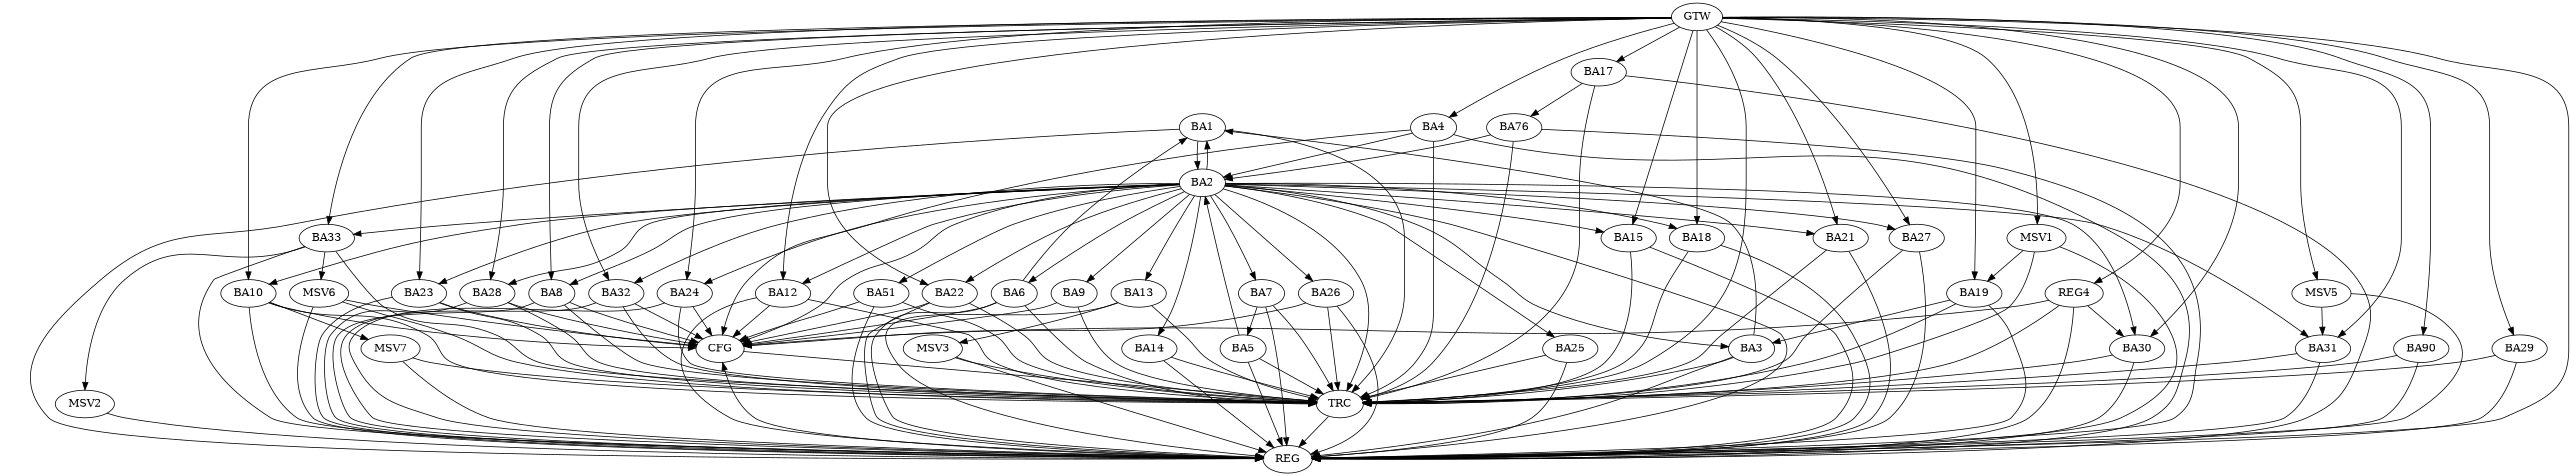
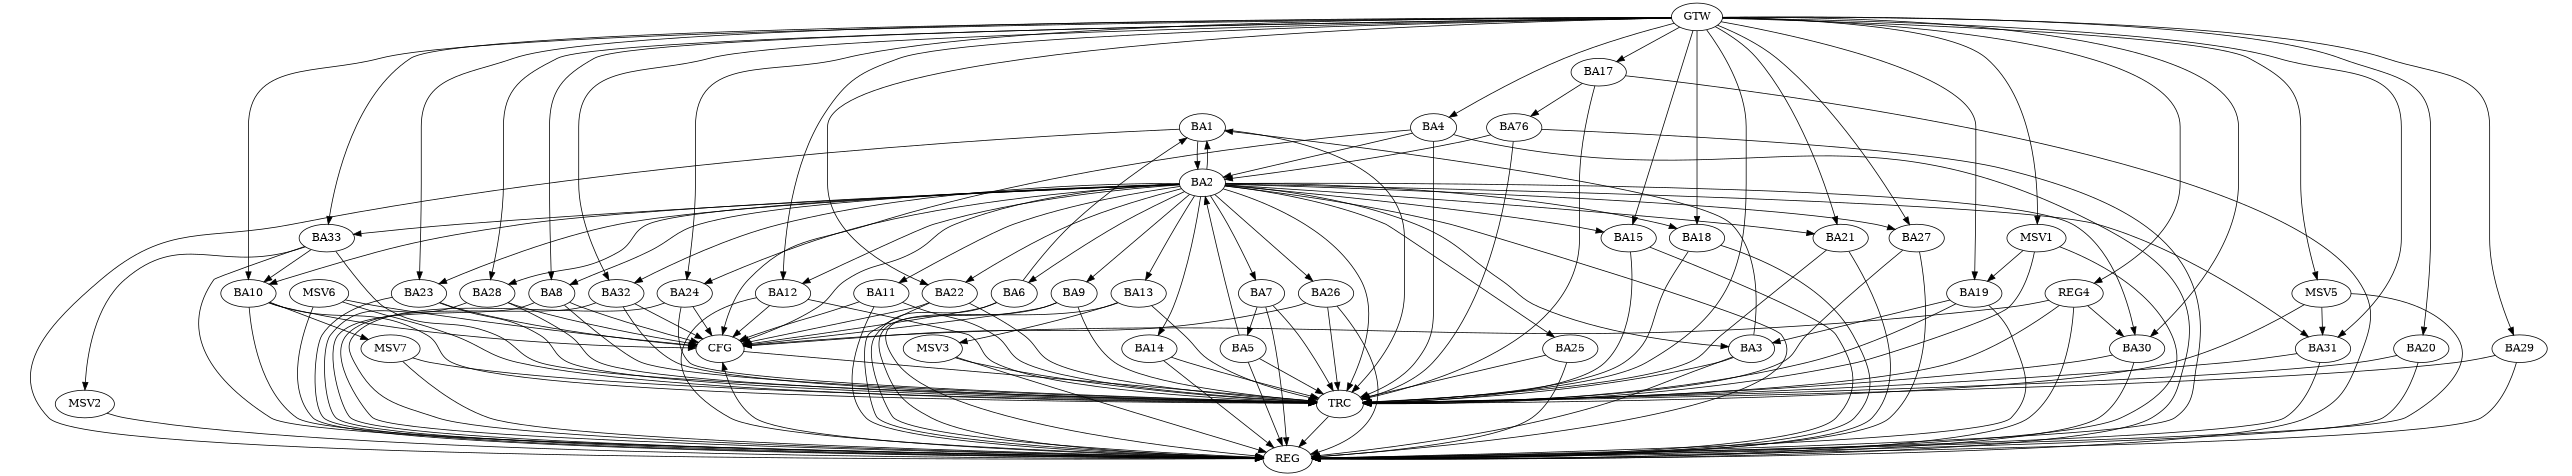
edge "BA33" -> "MSV6": now "BA33" -> "BA10"
node "BA51": label "BA51" -> "BA11"
node "BA90": label "BA90" -> "BA20"
edge "BA6" -> "TRC": now "MSV5" -> "TRC"
edge "GTW" -> "REG": now "BA9" -> "REG"
